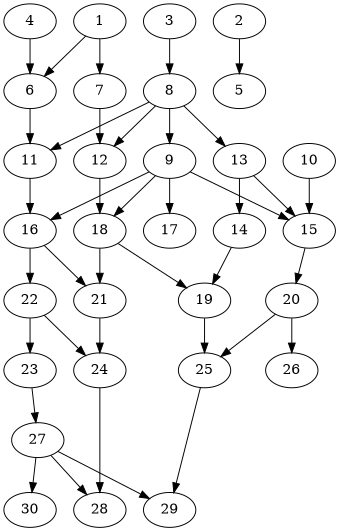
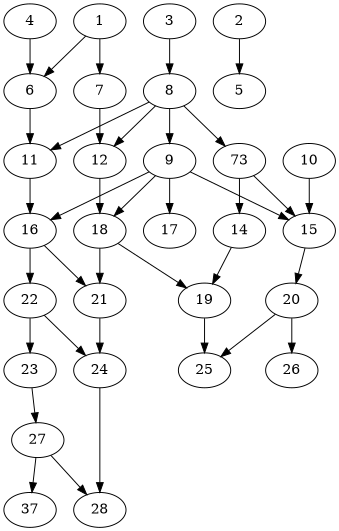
node "13": label "13" -> "73"
node "30": label "30" -> "37"
node "29": removed
